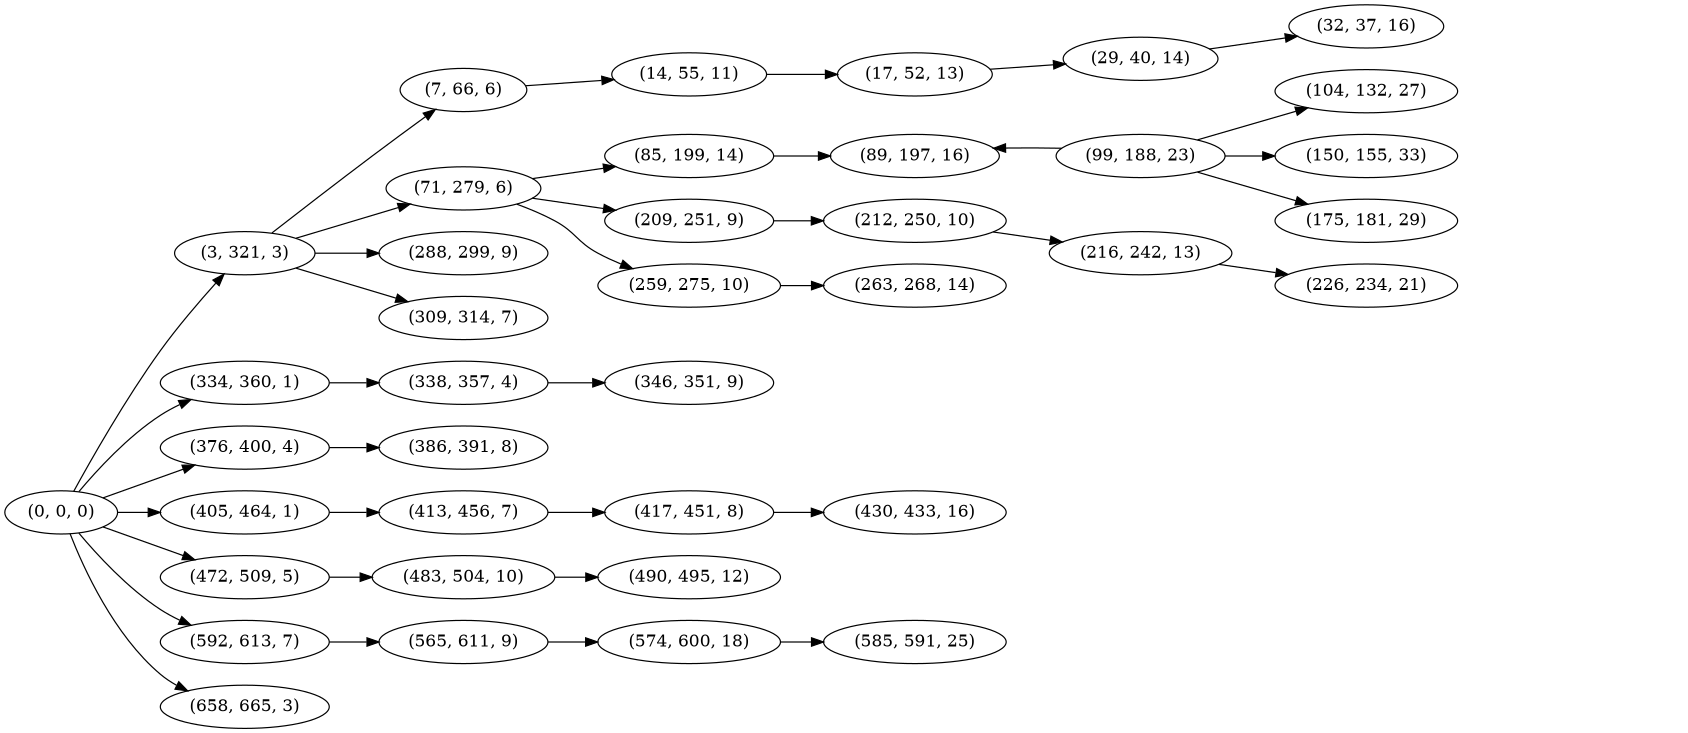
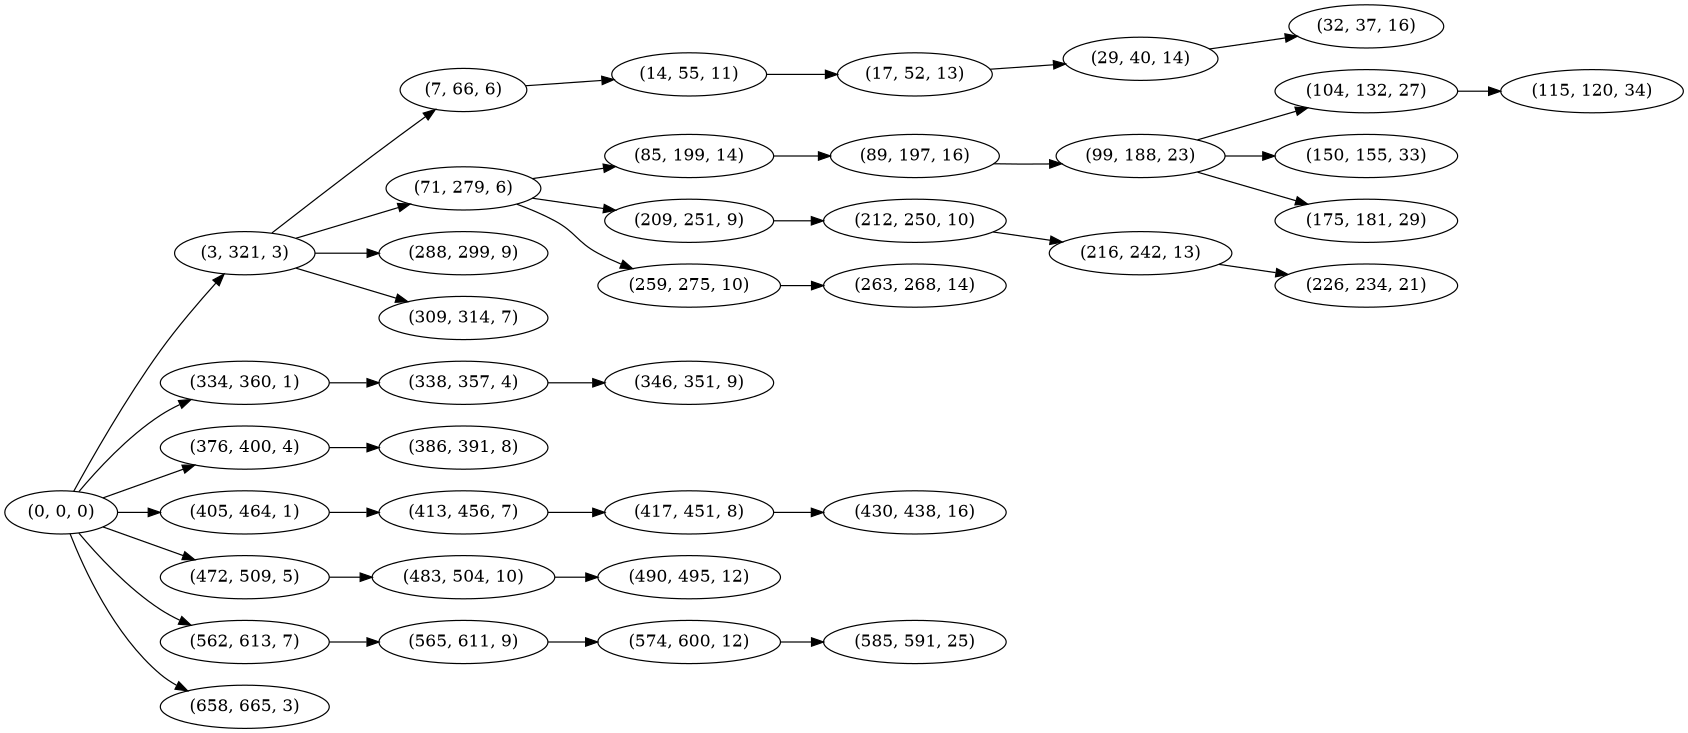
node "(115, 120, 34)": added
edge "(99, 188, 23)" -> "(89, 197, 16)": reversed
node "(430, 433, 16)": label "(430, 433, 16)" -> "(430, 438, 16)"
node "(592, 613, 7)": label "(592, 613, 7)" -> "(562, 613, 7)"
node "(574, 600, 18)": label "(574, 600, 18)" -> "(574, 600, 12)"
